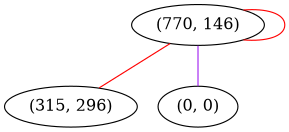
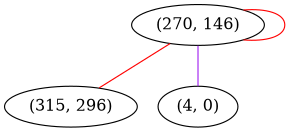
node "(770, 146)": label "(770, 146)" -> "(270, 146)"
node "(0, 0)": label "(0, 0)" -> "(4, 0)"
